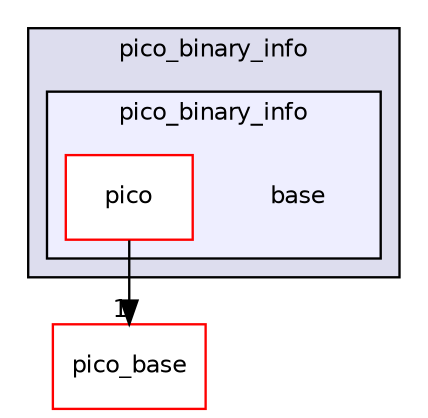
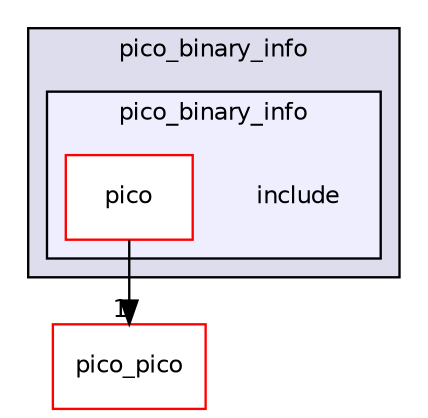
node "base": label "base" -> "include"
node "pico_base": label "pico_base" -> "pico_pico"
